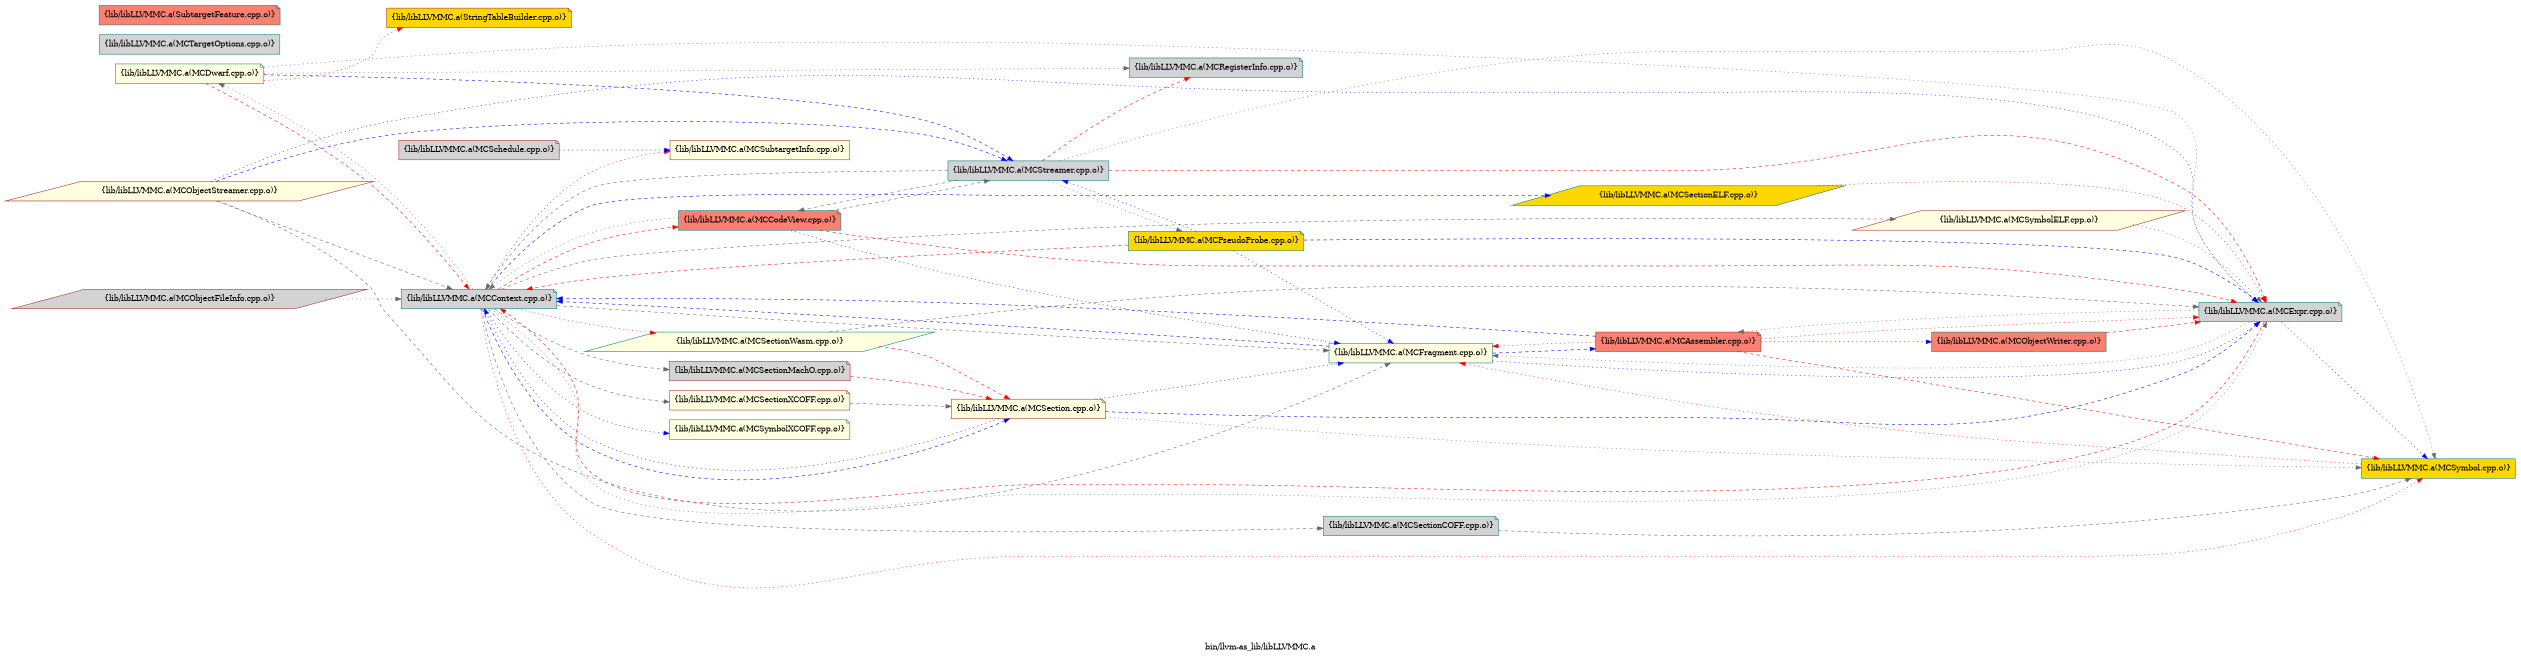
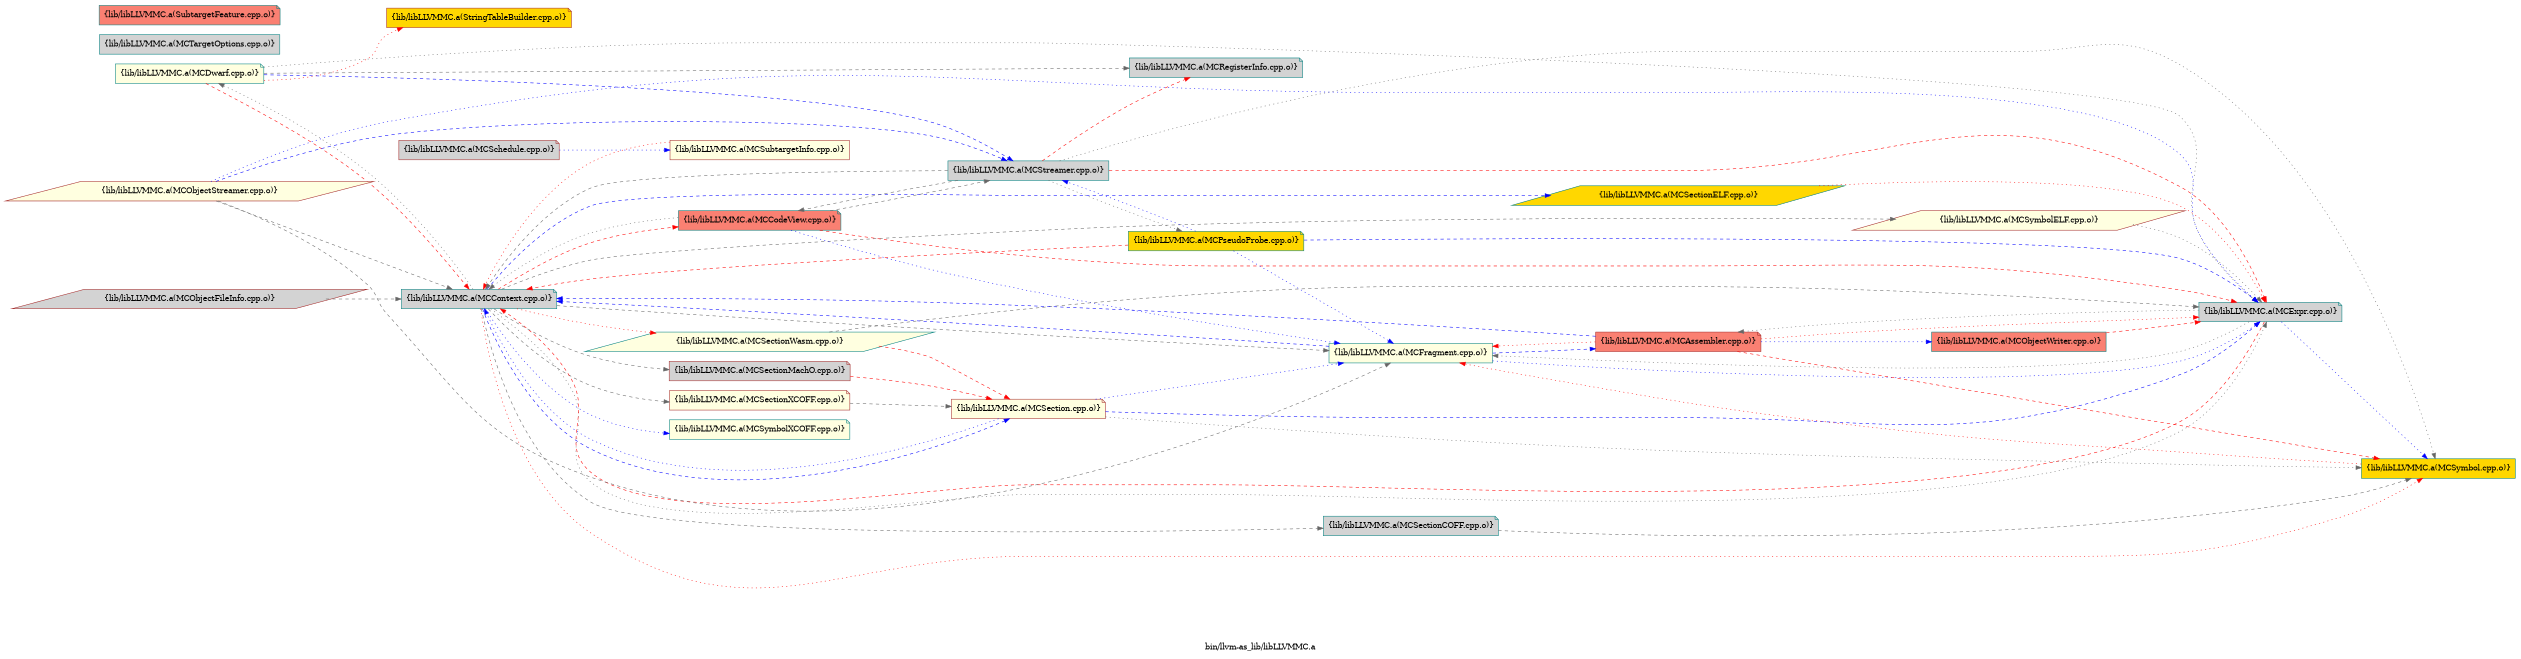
edge "{lib/libLLVMMC.a(MCDwarf.cpp.o)}" -> "{lib/libLLVMMC.a(MCRegisterInfo.cpp.o)}": style dotted -> dashed
edge "{lib/libLLVMMC.a(MCContext.cpp.o)}" -> "{lib/libLLVMMC.a(MCSubtargetInfo.cpp.o)}": reversed
edge "{lib/libLLVMMC.a(MCObjectFileInfo.cpp.o)}" -> "{lib/libLLVMMC.a(MCContext.cpp.o)}": style dotted -> dashed
